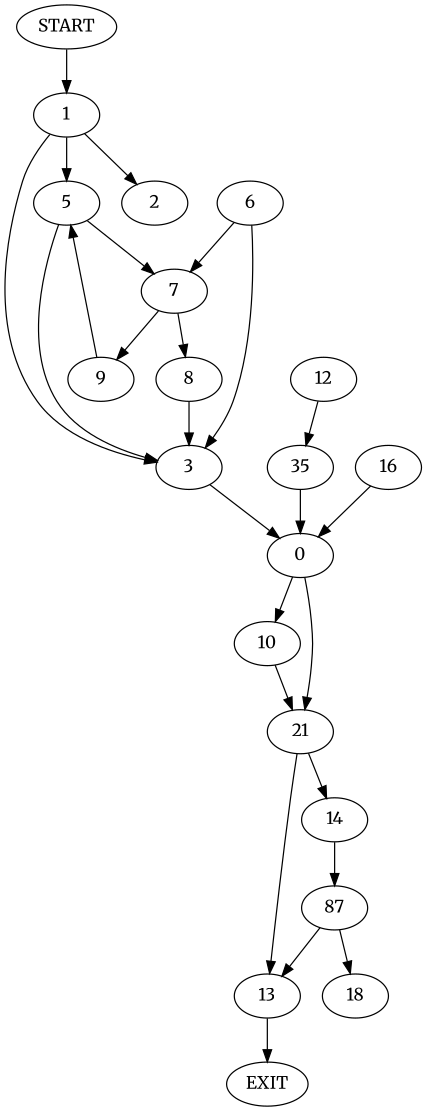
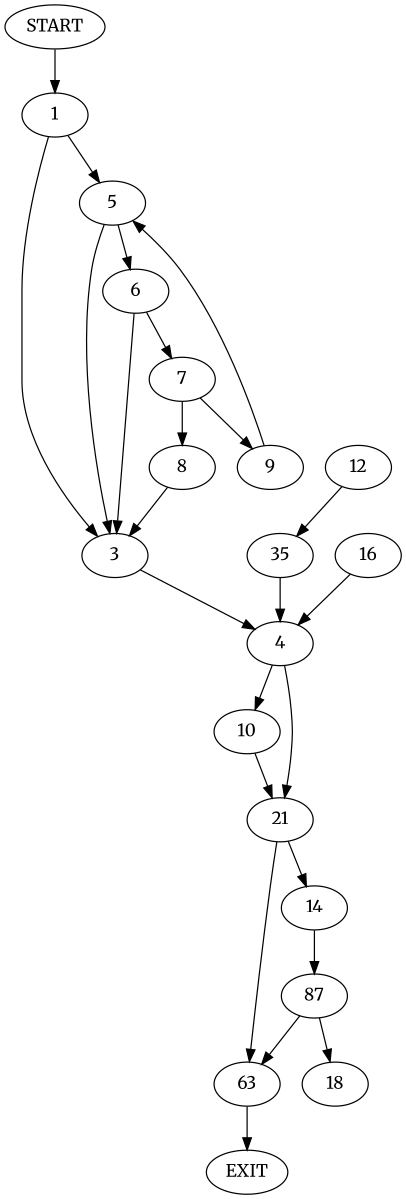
node "2": removed
edge "5" -> "7": now "5" -> "6"
node "0": label "0" -> "4"
node "13": label "13" -> "63"
